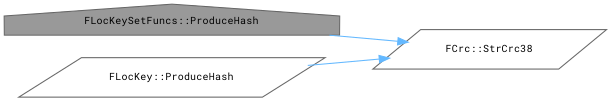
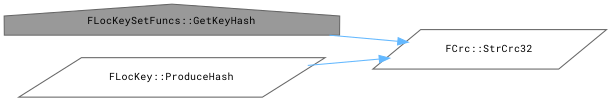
node "FLocKeySetFuncs::ProduceHash": label "FLocKeySetFuncs::ProduceHash" -> "FLocKeySetFuncs::GetKeyHash"
node "FCrc::StrCrc38": label "FCrc::StrCrc38" -> "FCrc::StrCrc32"
